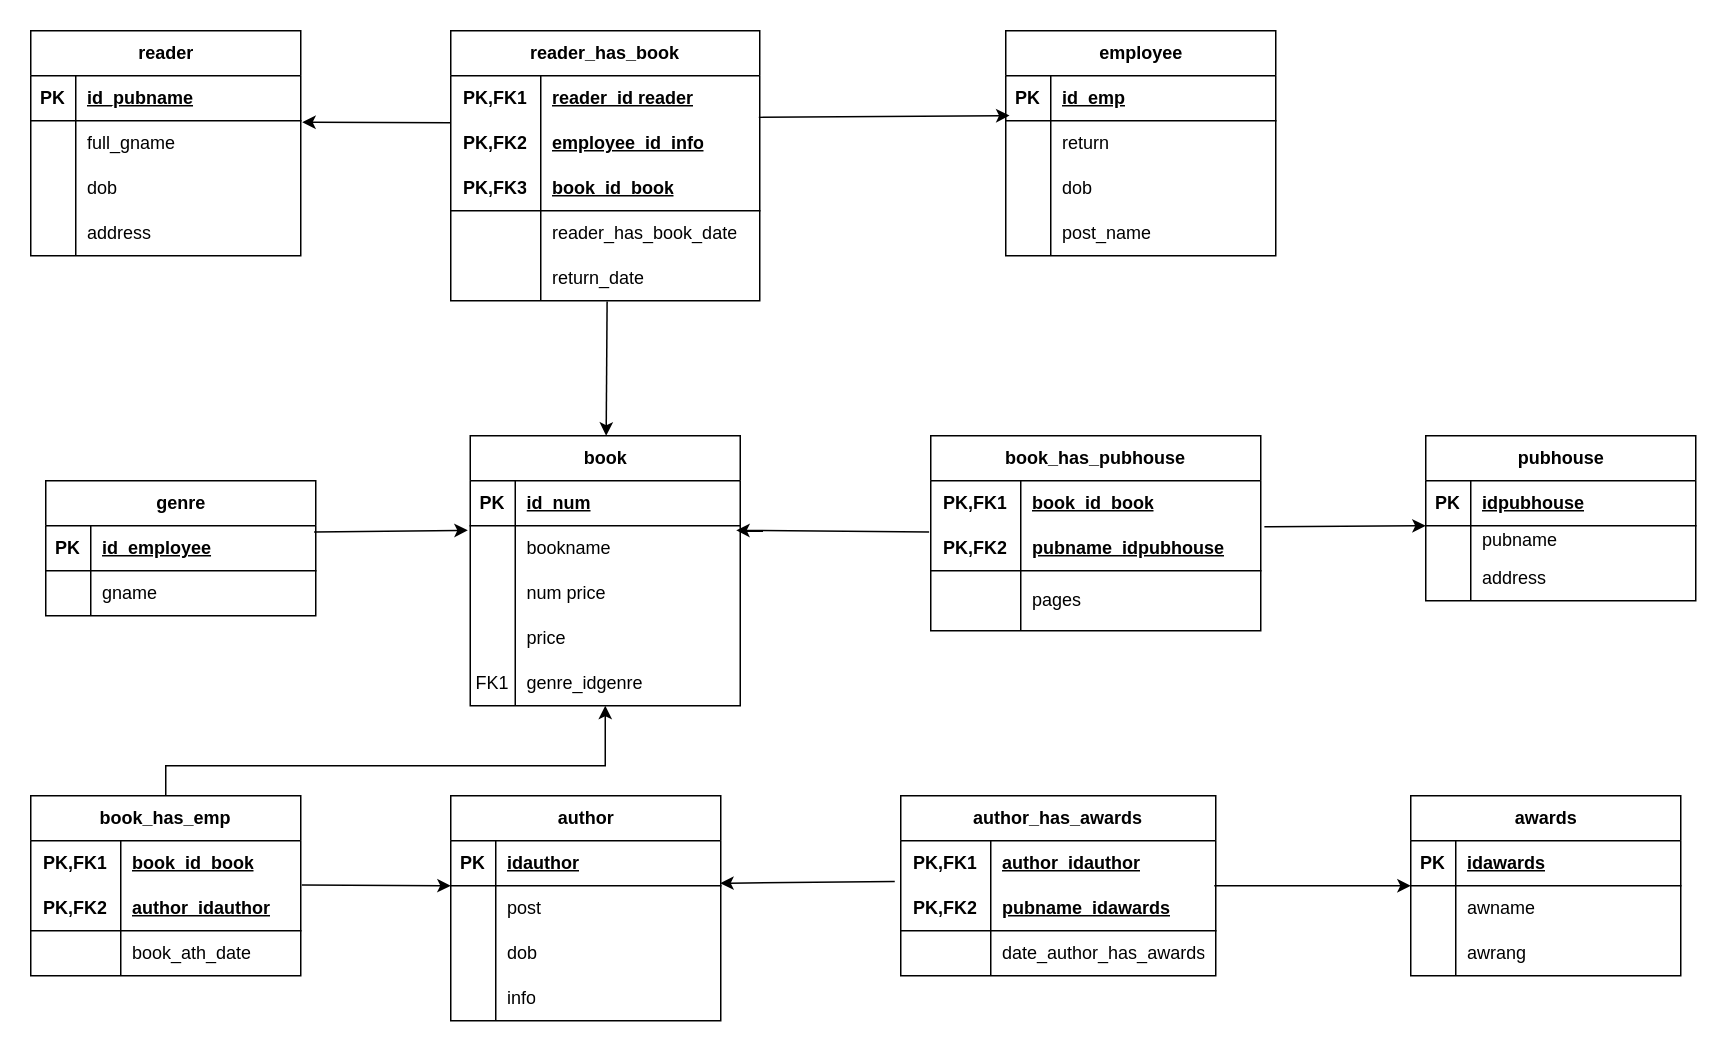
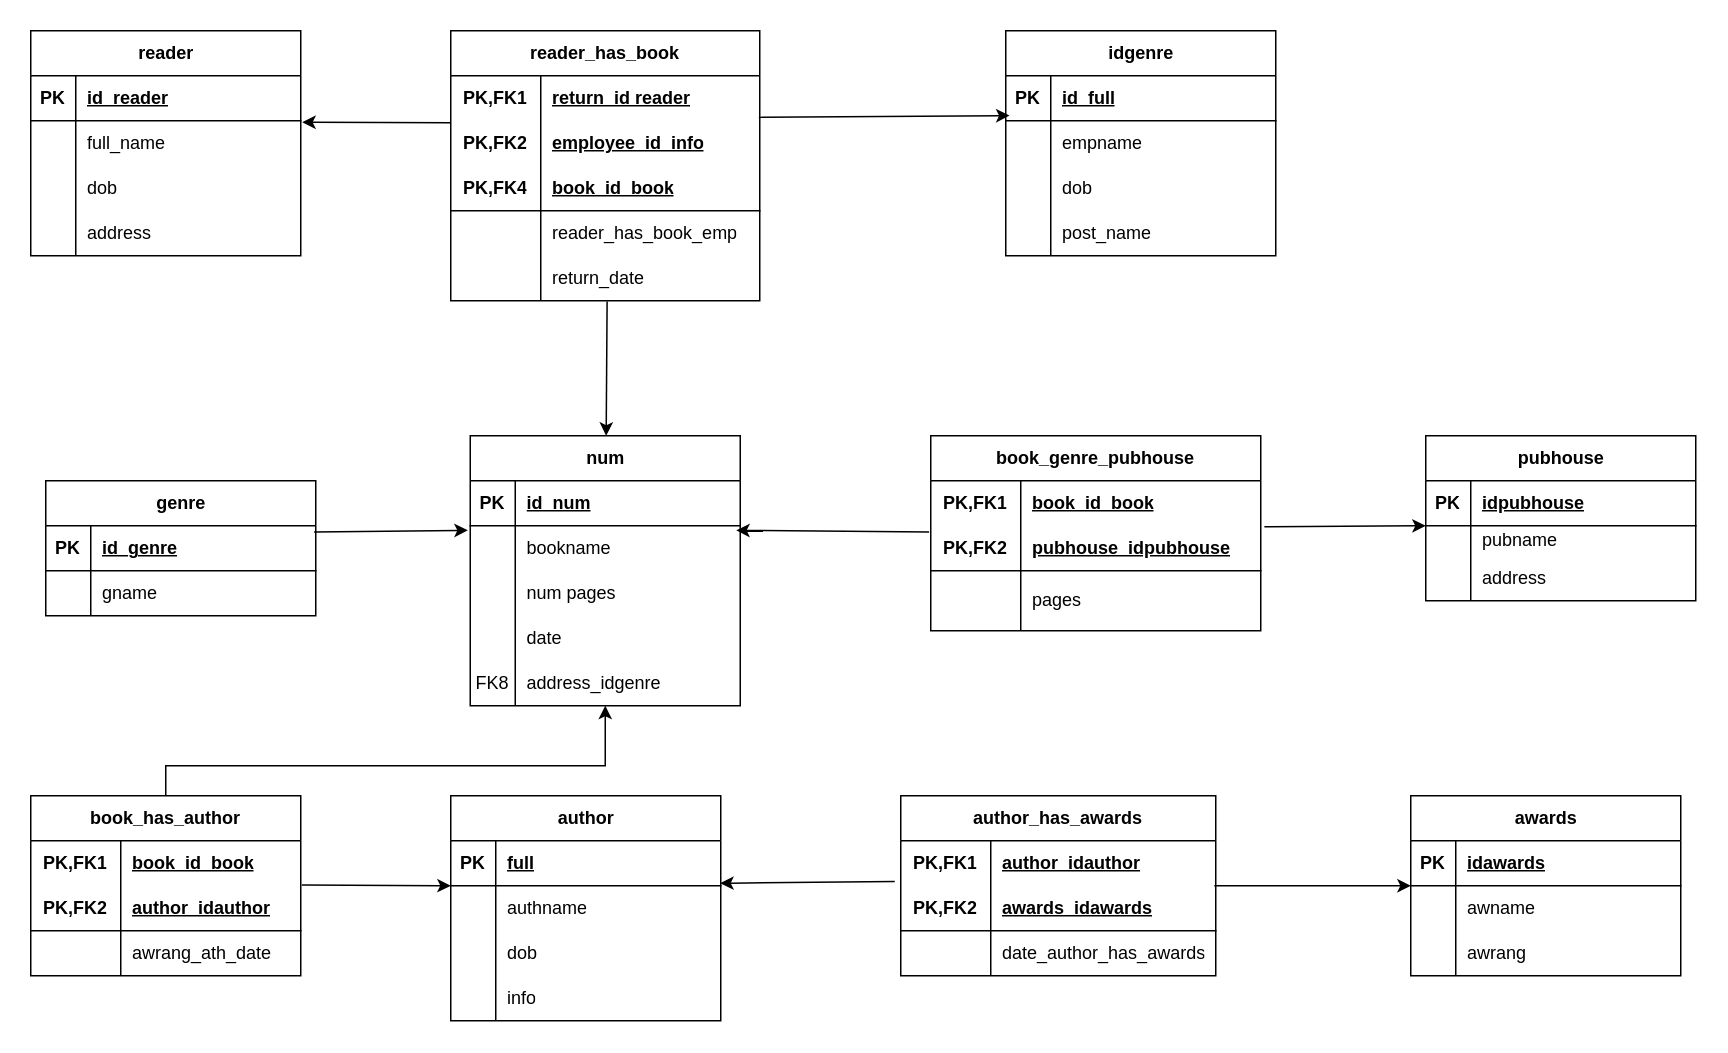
node "employee": label "employee" -> "idgenre"
node "id_pubname": label "id_pubname" -> "id_reader"
node "reader_id reader": label "reader_id reader" -> "return_id reader"
node "id_emp": label "id_emp" -> "id_full"
node "full_gname": label "full_gname" -> "full_name"
node "return": label "return" -> "empname"
node "PK,FK3": label "PK,FK3" -> "PK,FK4"
node "reader_has_book_date": label "reader_has_book_date" -> "reader_has_book_emp"
node "book": label "book" -> "num"
node "book_has_pubhouse": label "book_has_pubhouse" -> "book_genre_pubhouse"
node "id_employee": label "id_employee" -> "id_genre"
node "pubname_idpubhouse": label "pubname_idpubhouse" -> "pubhouse_idpubhouse"
node "num price": label "num price" -> "num pages"
node "price": label "price" -> "date"
node "FK1": label "FK1" -> "FK8"
node "genre_idgenre": label "genre_idgenre" -> "address_idgenre"
node "book_has_emp": label "book_has_emp" -> "book_has_author"
node "idauthor": label "idauthor" -> "full"
node "post": label "post" -> "authname"
node "pubname_idawards": label "pubname_idawards" -> "awards_idawards"
node "book_ath_date": label "book_ath_date" -> "awrang_ath_date"
